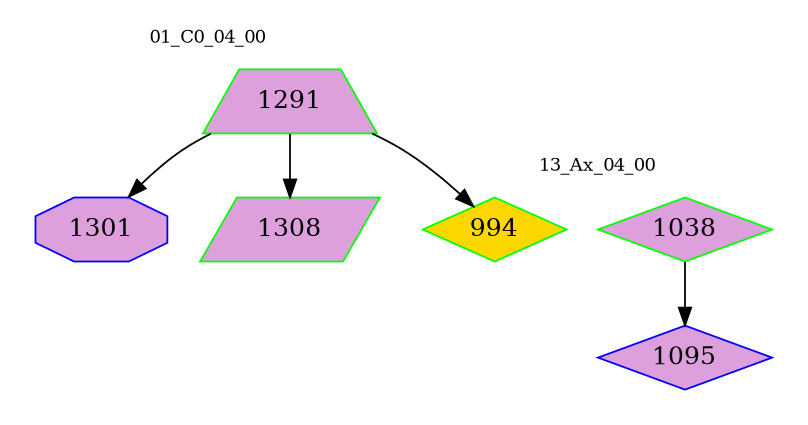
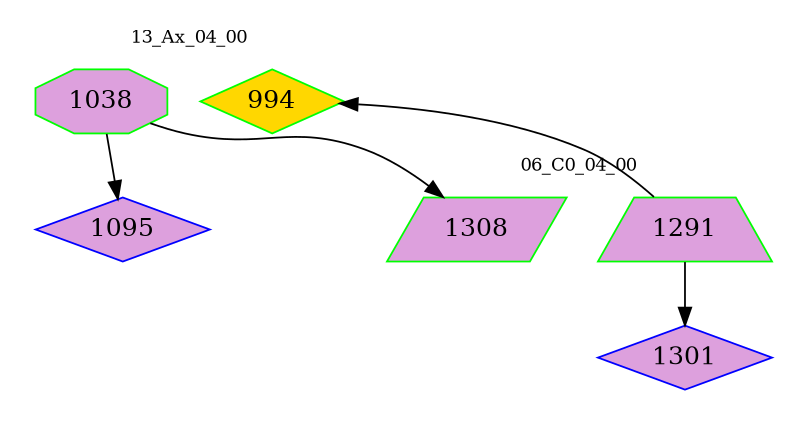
cluster "01_C0_04_00": label "01_C0_04_00" -> "06_C0_04_00"
edge "1291" -> "1308": now "1038" -> "1308"
node "1301": shape octagon -> diamond
node "1038": shape diamond -> octagon
